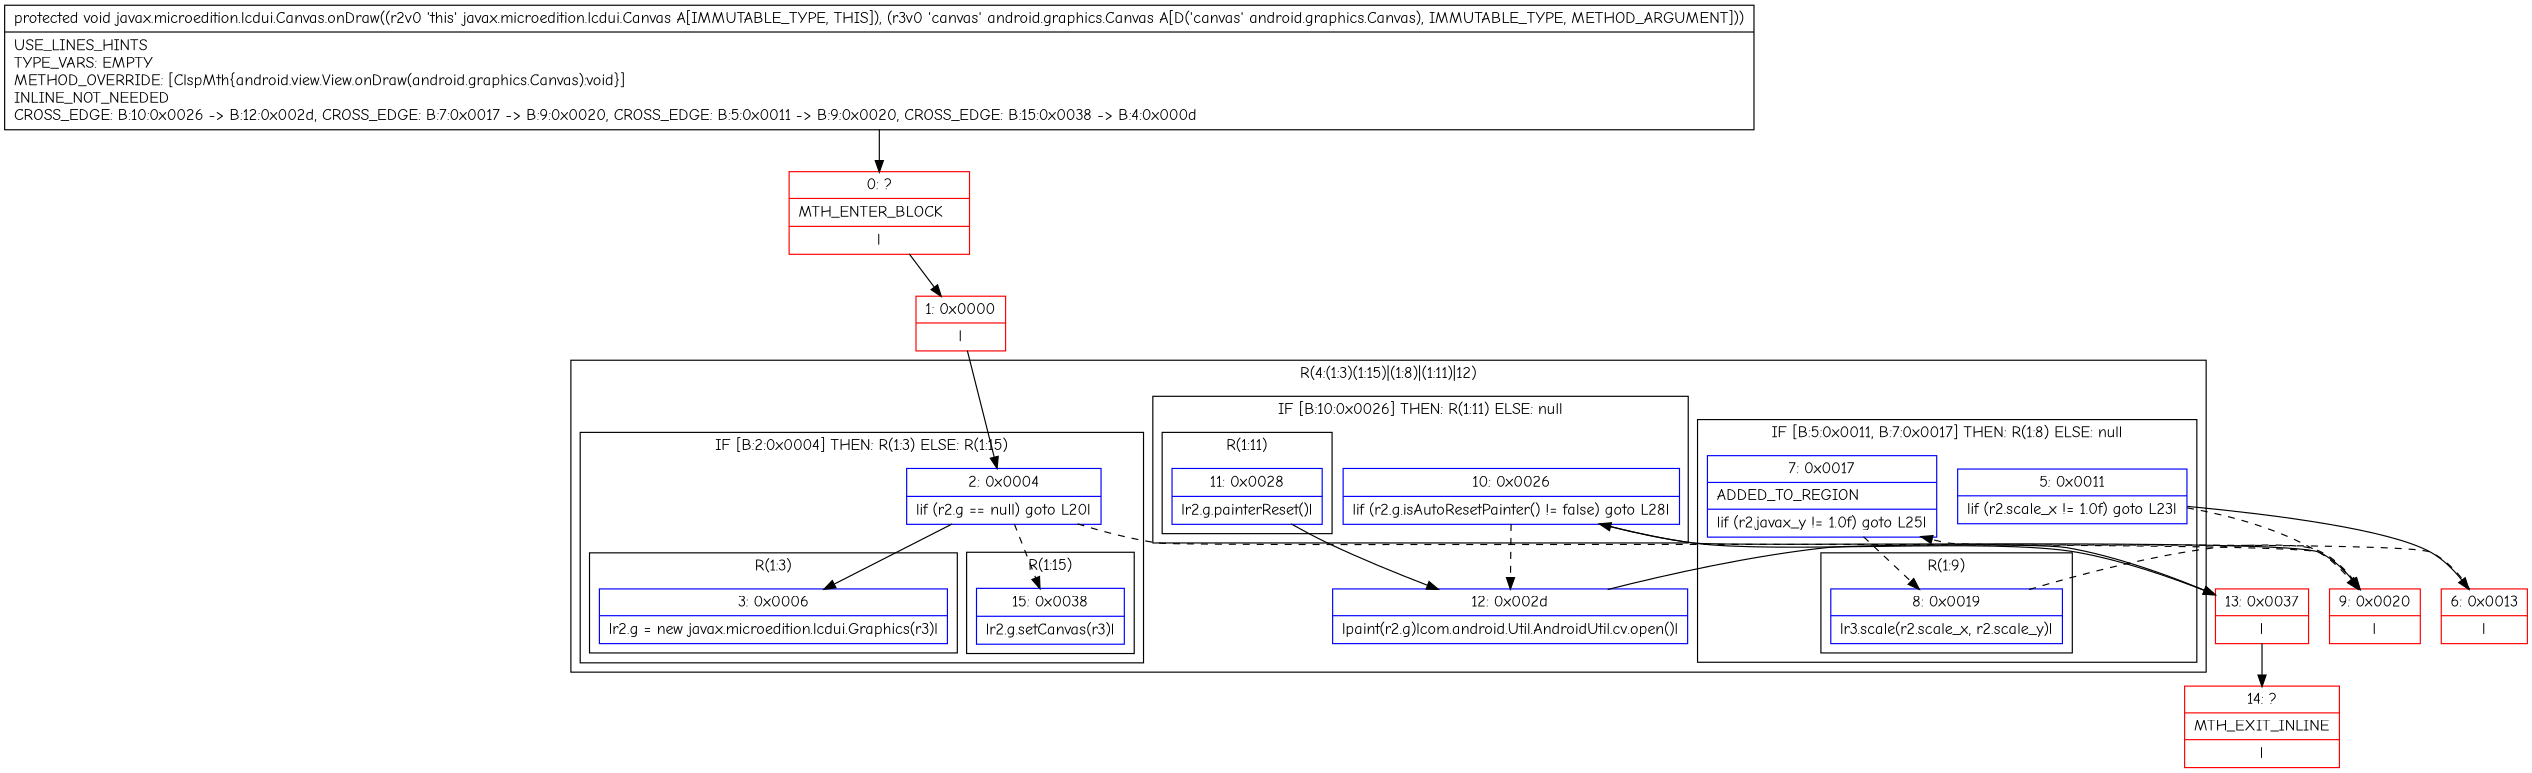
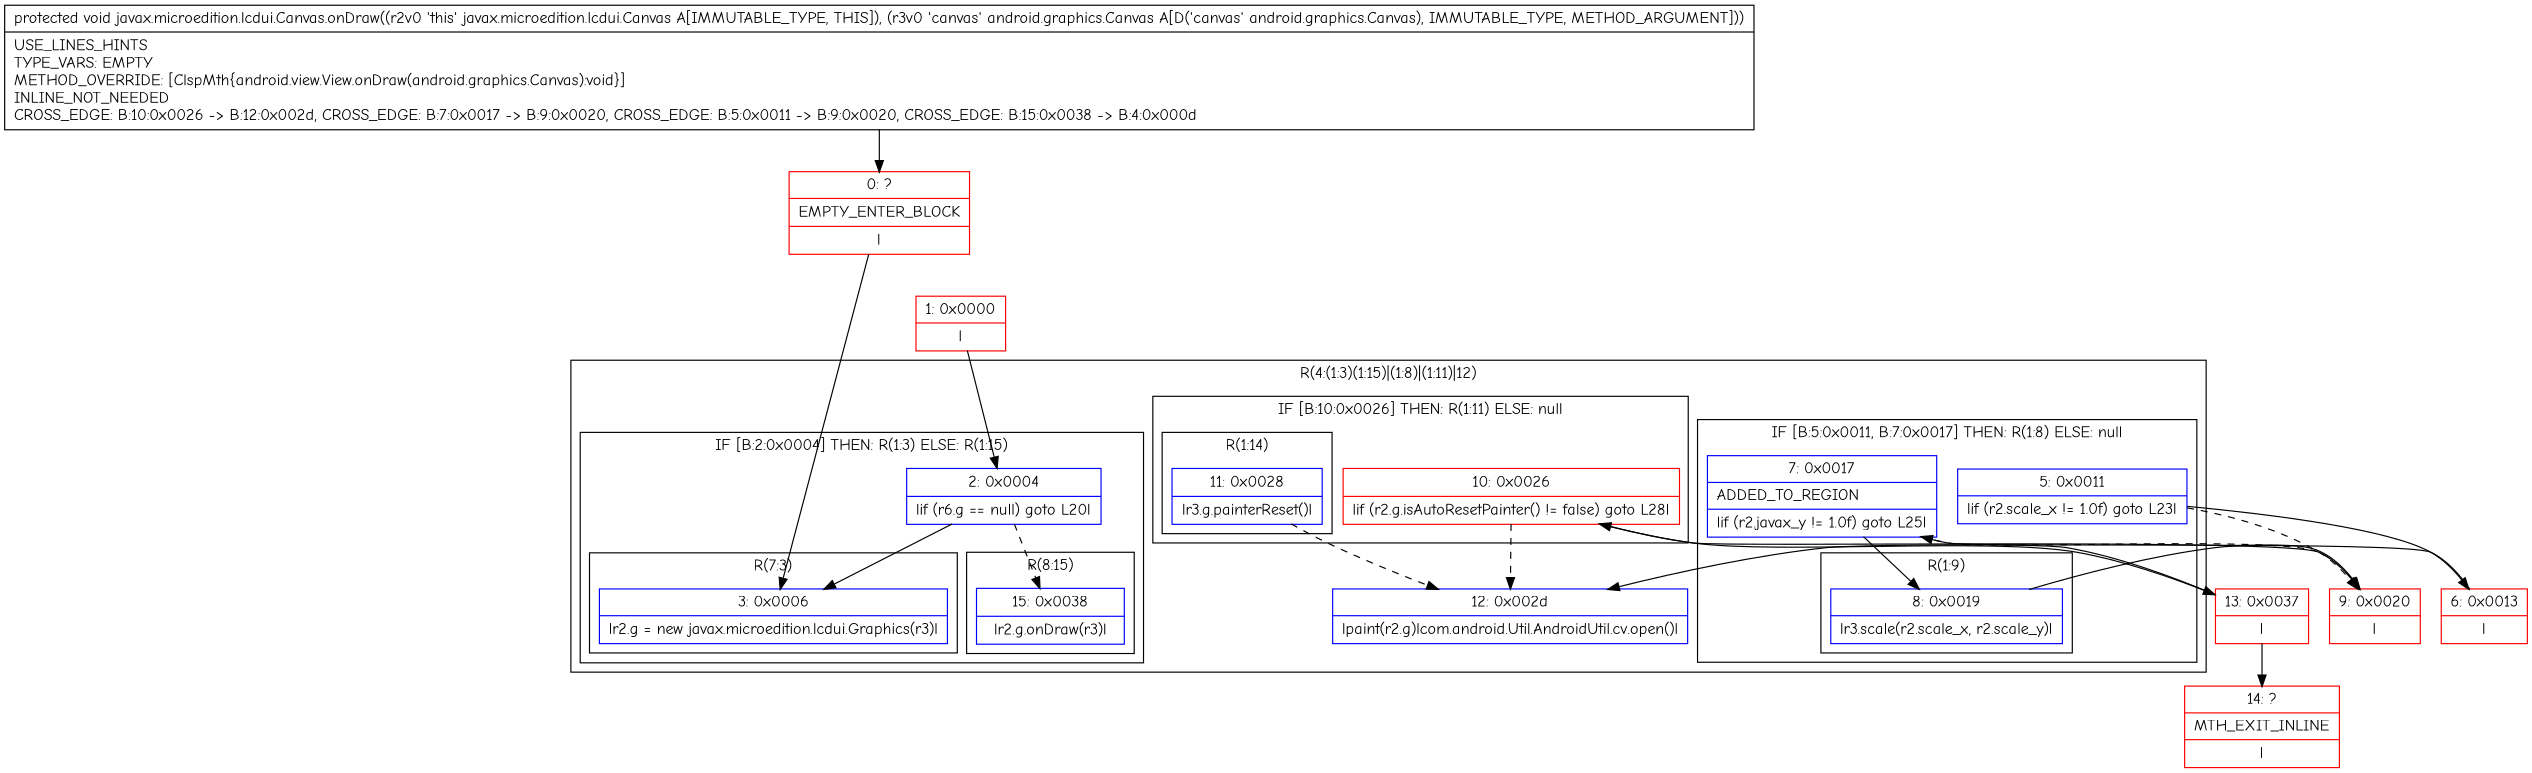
node "0: ?": text "MTH_ENTER_BLOCK" -> "EMPTY_ENTER_BLOCK"
edge "0: ?" -> "1: 0x0000": now "0: ?" -> "3: 0x0006"
cluster "R(1:11)": label "R(1:11)" -> "R(1:14)"
node "10: 0x0026": color blue -> red
node "2: 0x0004": text "lif (r2.g == null) goto L20l" -> "lif (r6.g == null) goto L20l"
node "11: 0x0028": text "lr2.g.painterReset()l" -> "lr3.g.painterReset()l"
edge "2: 0x0004" -> "9: 0x0020": now "7: 0x0017" -> "9: 0x0020"
edge "6: 0x0013" -> "7: 0x0017": style dashed -> solid
edge "12: 0x002d" -> "13: 0x0037": reversed
edge "8: 0x0019" -> "9: 0x0020": style dashed -> solid
edge "11: 0x0028" -> "12: 0x002d": style solid -> dashed
edge "7: 0x0017" -> "8: 0x0019": style dashed -> solid
cluster "R(1:3)": label "R(1:3)" -> "R(7:3)"
cluster "R(1:15)": label "R(1:15)" -> "R(8:15)"
node "15: 0x0038": text "lr2.g.setCanvas(r3)l" -> "lr2.g.onDraw(r3)l"
